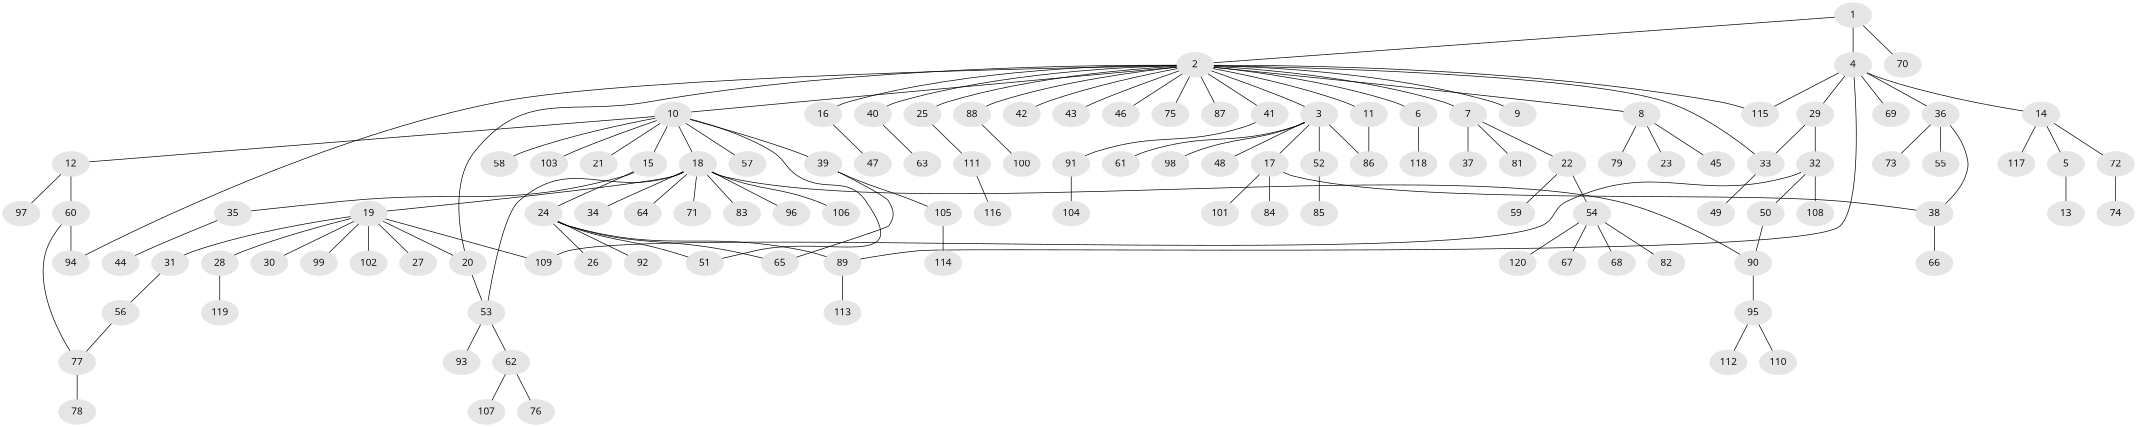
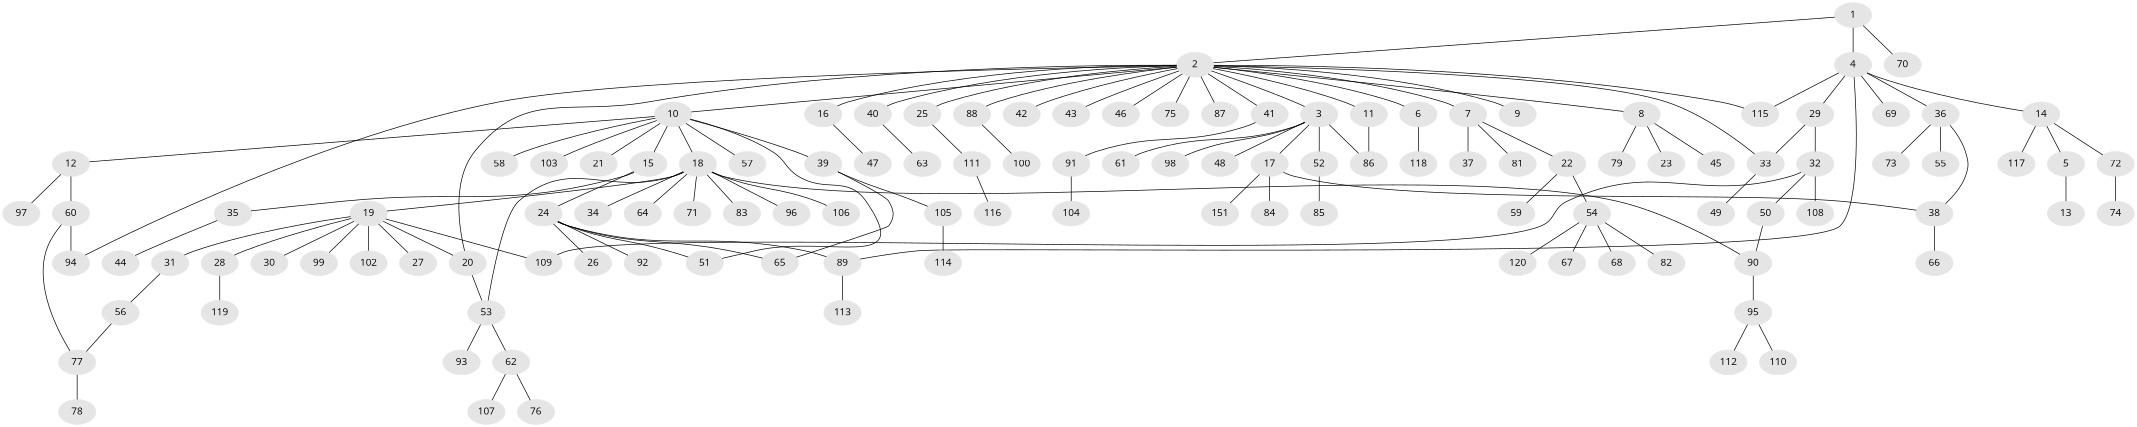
node "101": label "101" -> "151"
